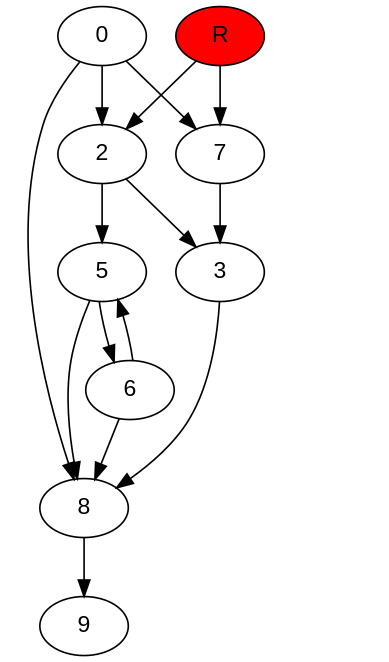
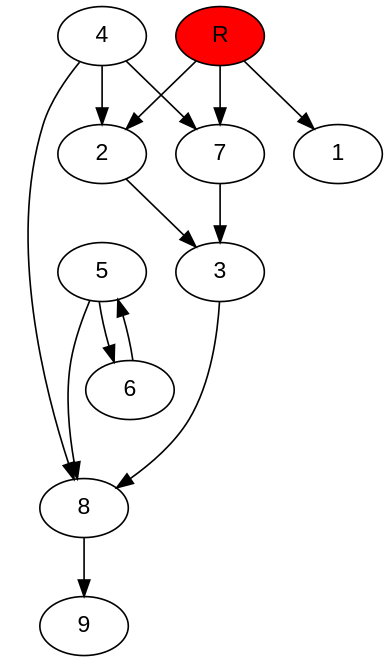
node "0": label "0" -> "4"
node "1": added
edge "2" -> "5": removed
edge "6" -> "8": removed
